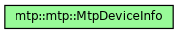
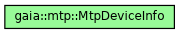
node "mtp::mtp::MtpDeviceInfo": label "mtp::mtp::MtpDeviceInfo" -> "gaia::mtp::MtpDeviceInfo"
